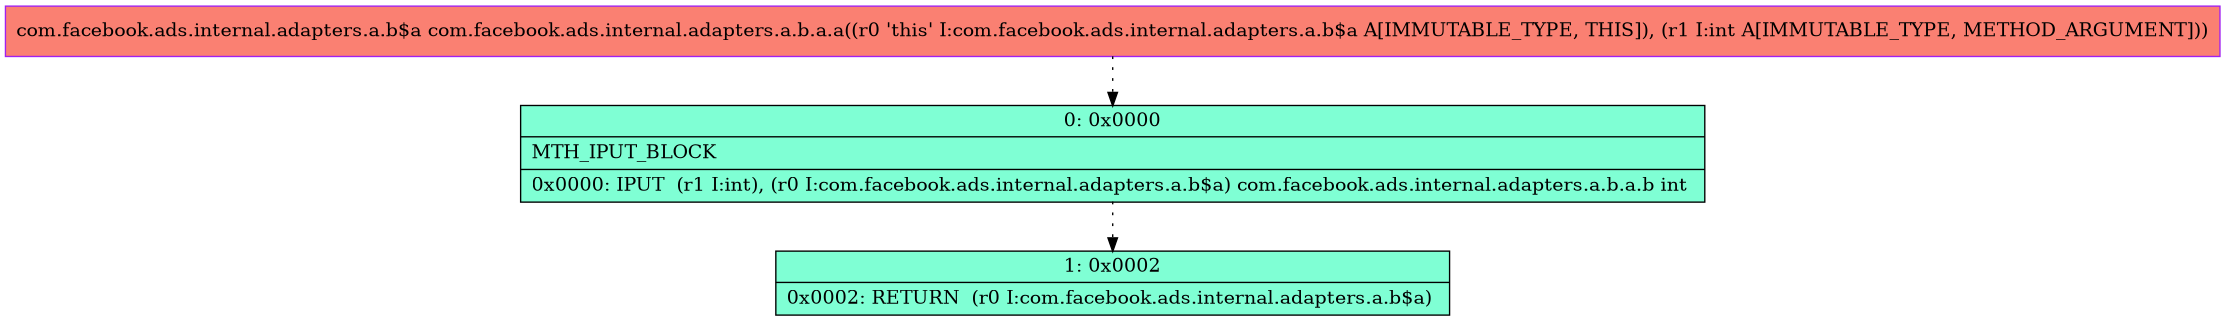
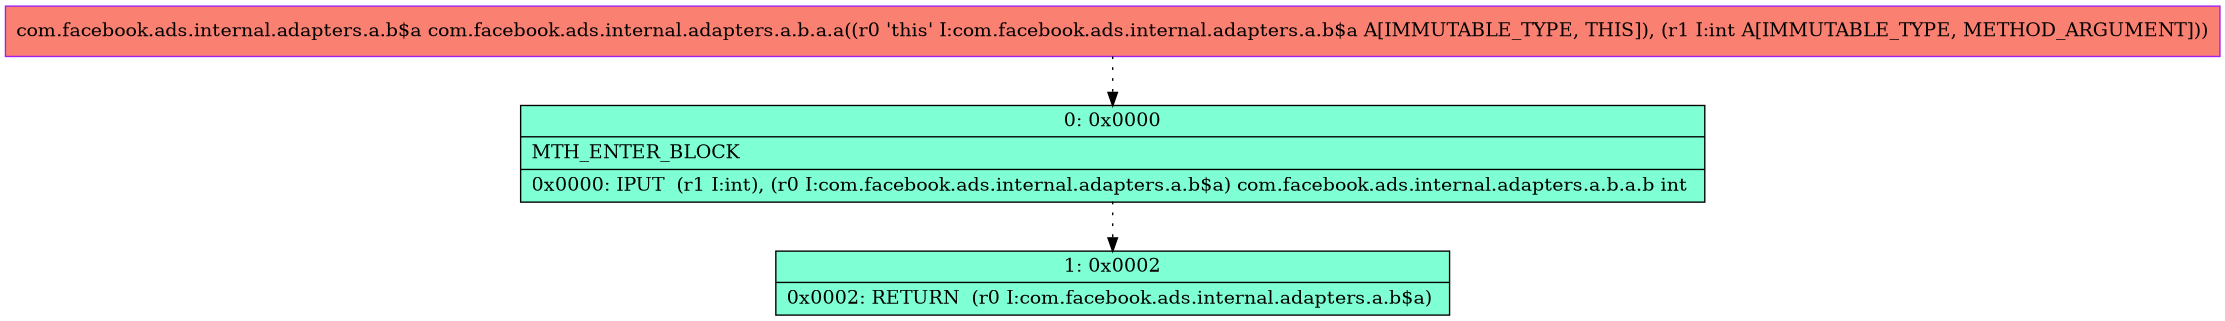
node "0: 0x0000": text "MTH_IPUT_BLOCK" -> "MTH_ENTER_BLOCK"
